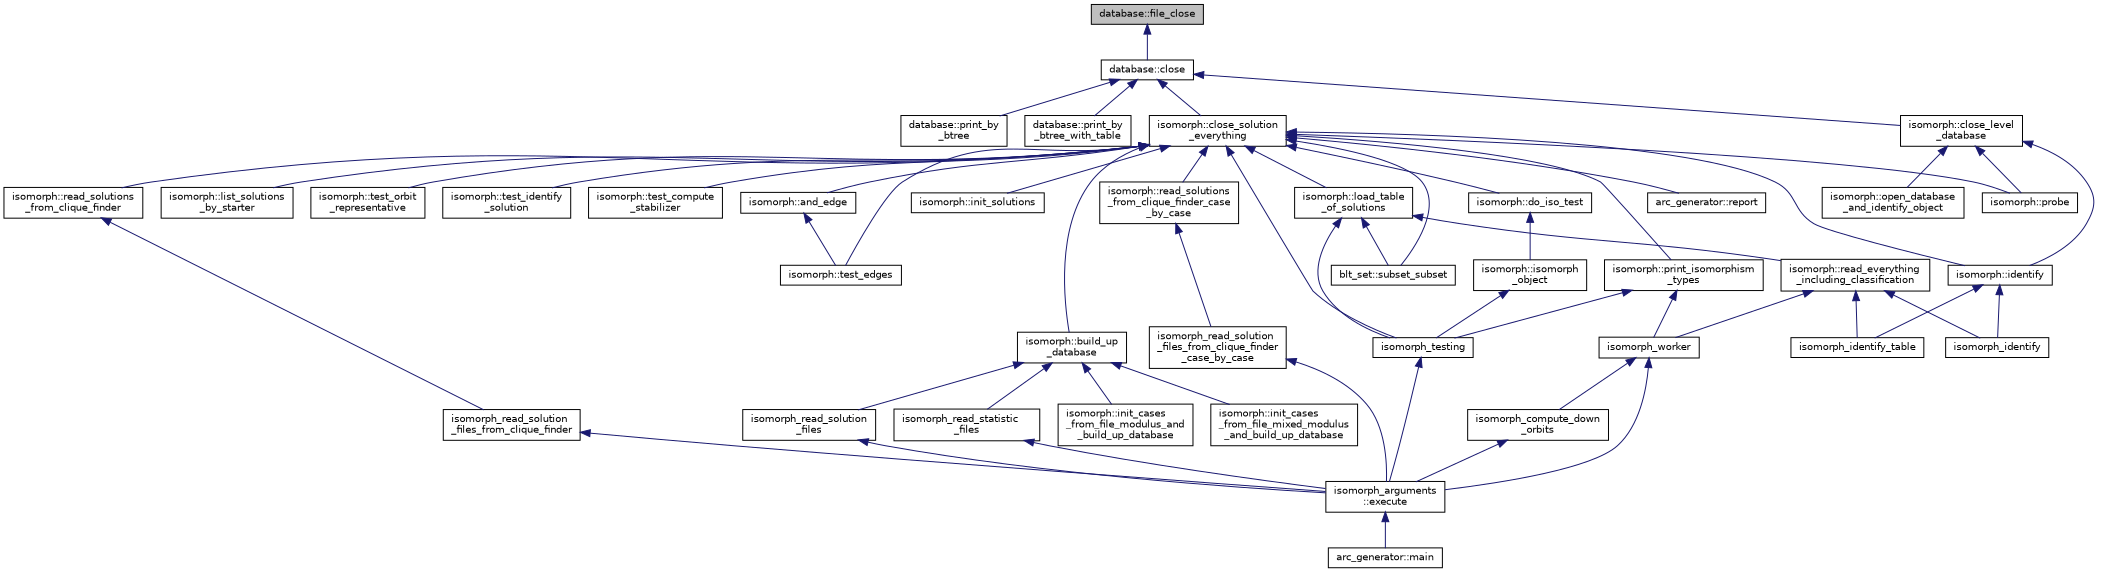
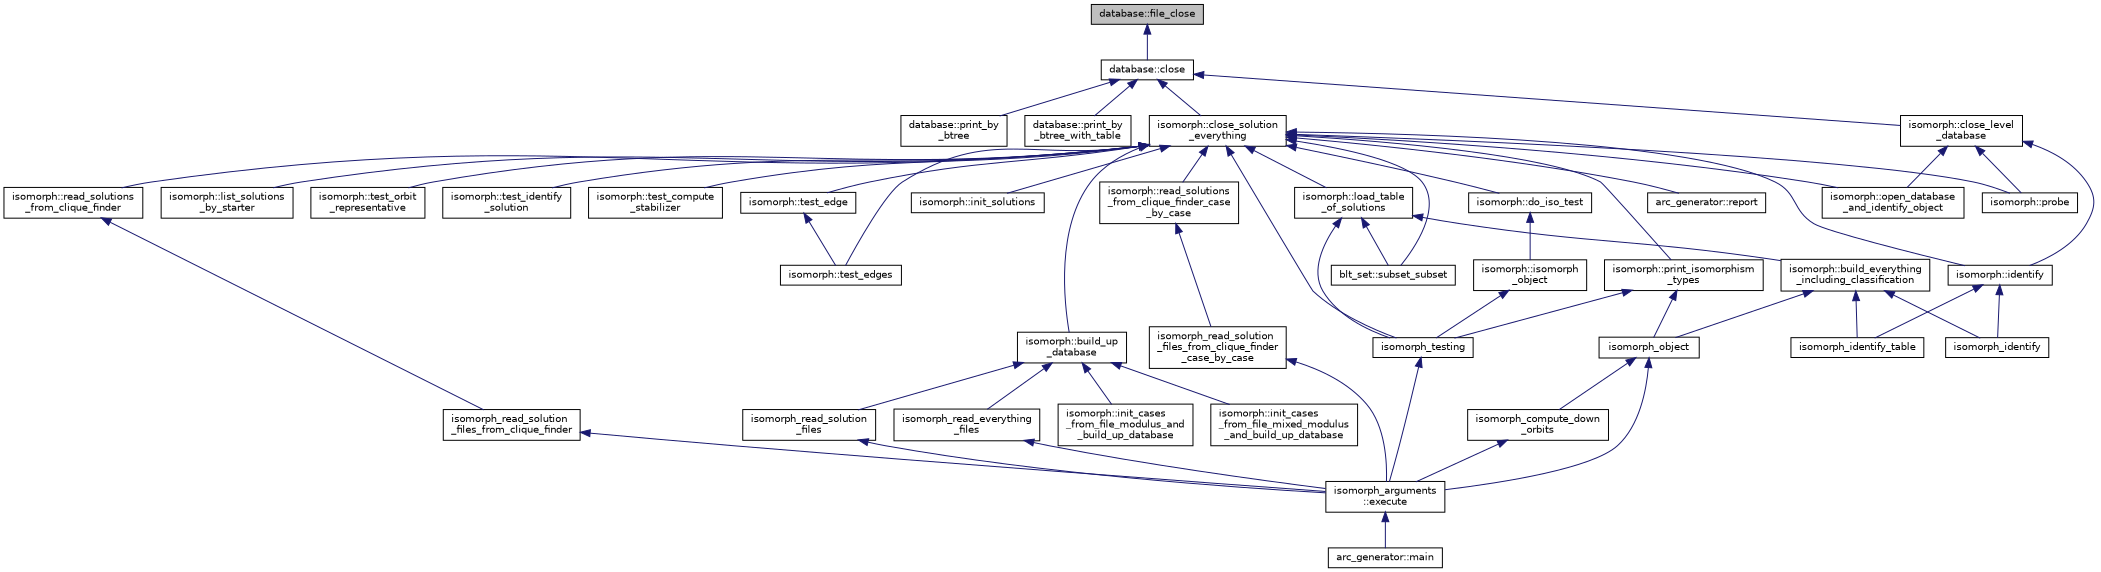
edge "isomorph::open_database _and_identify_object" -> "isomorph::close_solution _everything": added
node "isomorph::and_edge": label "isomorph::and_edge" -> "isomorph::test_edge"
node "isomorph::read_everything _including_classification": label "isomorph::read_everything _including_classification" -> "isomorph::build_everything _including_classification"
node "isomorph_worker": label "isomorph_worker" -> "isomorph_object"
node "isomorph_read_statistic _files": label "isomorph_read_statistic _files" -> "isomorph_read_everything _files"
